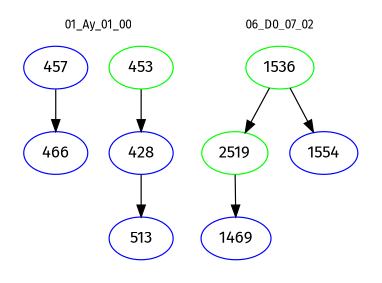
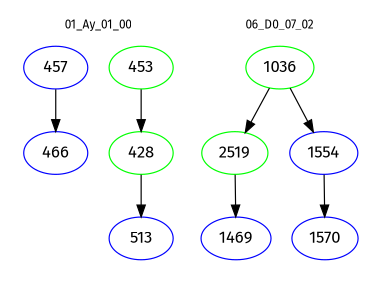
node "1536": label "1536" -> "1036"
node "428": color blue -> green
node "1570": added
